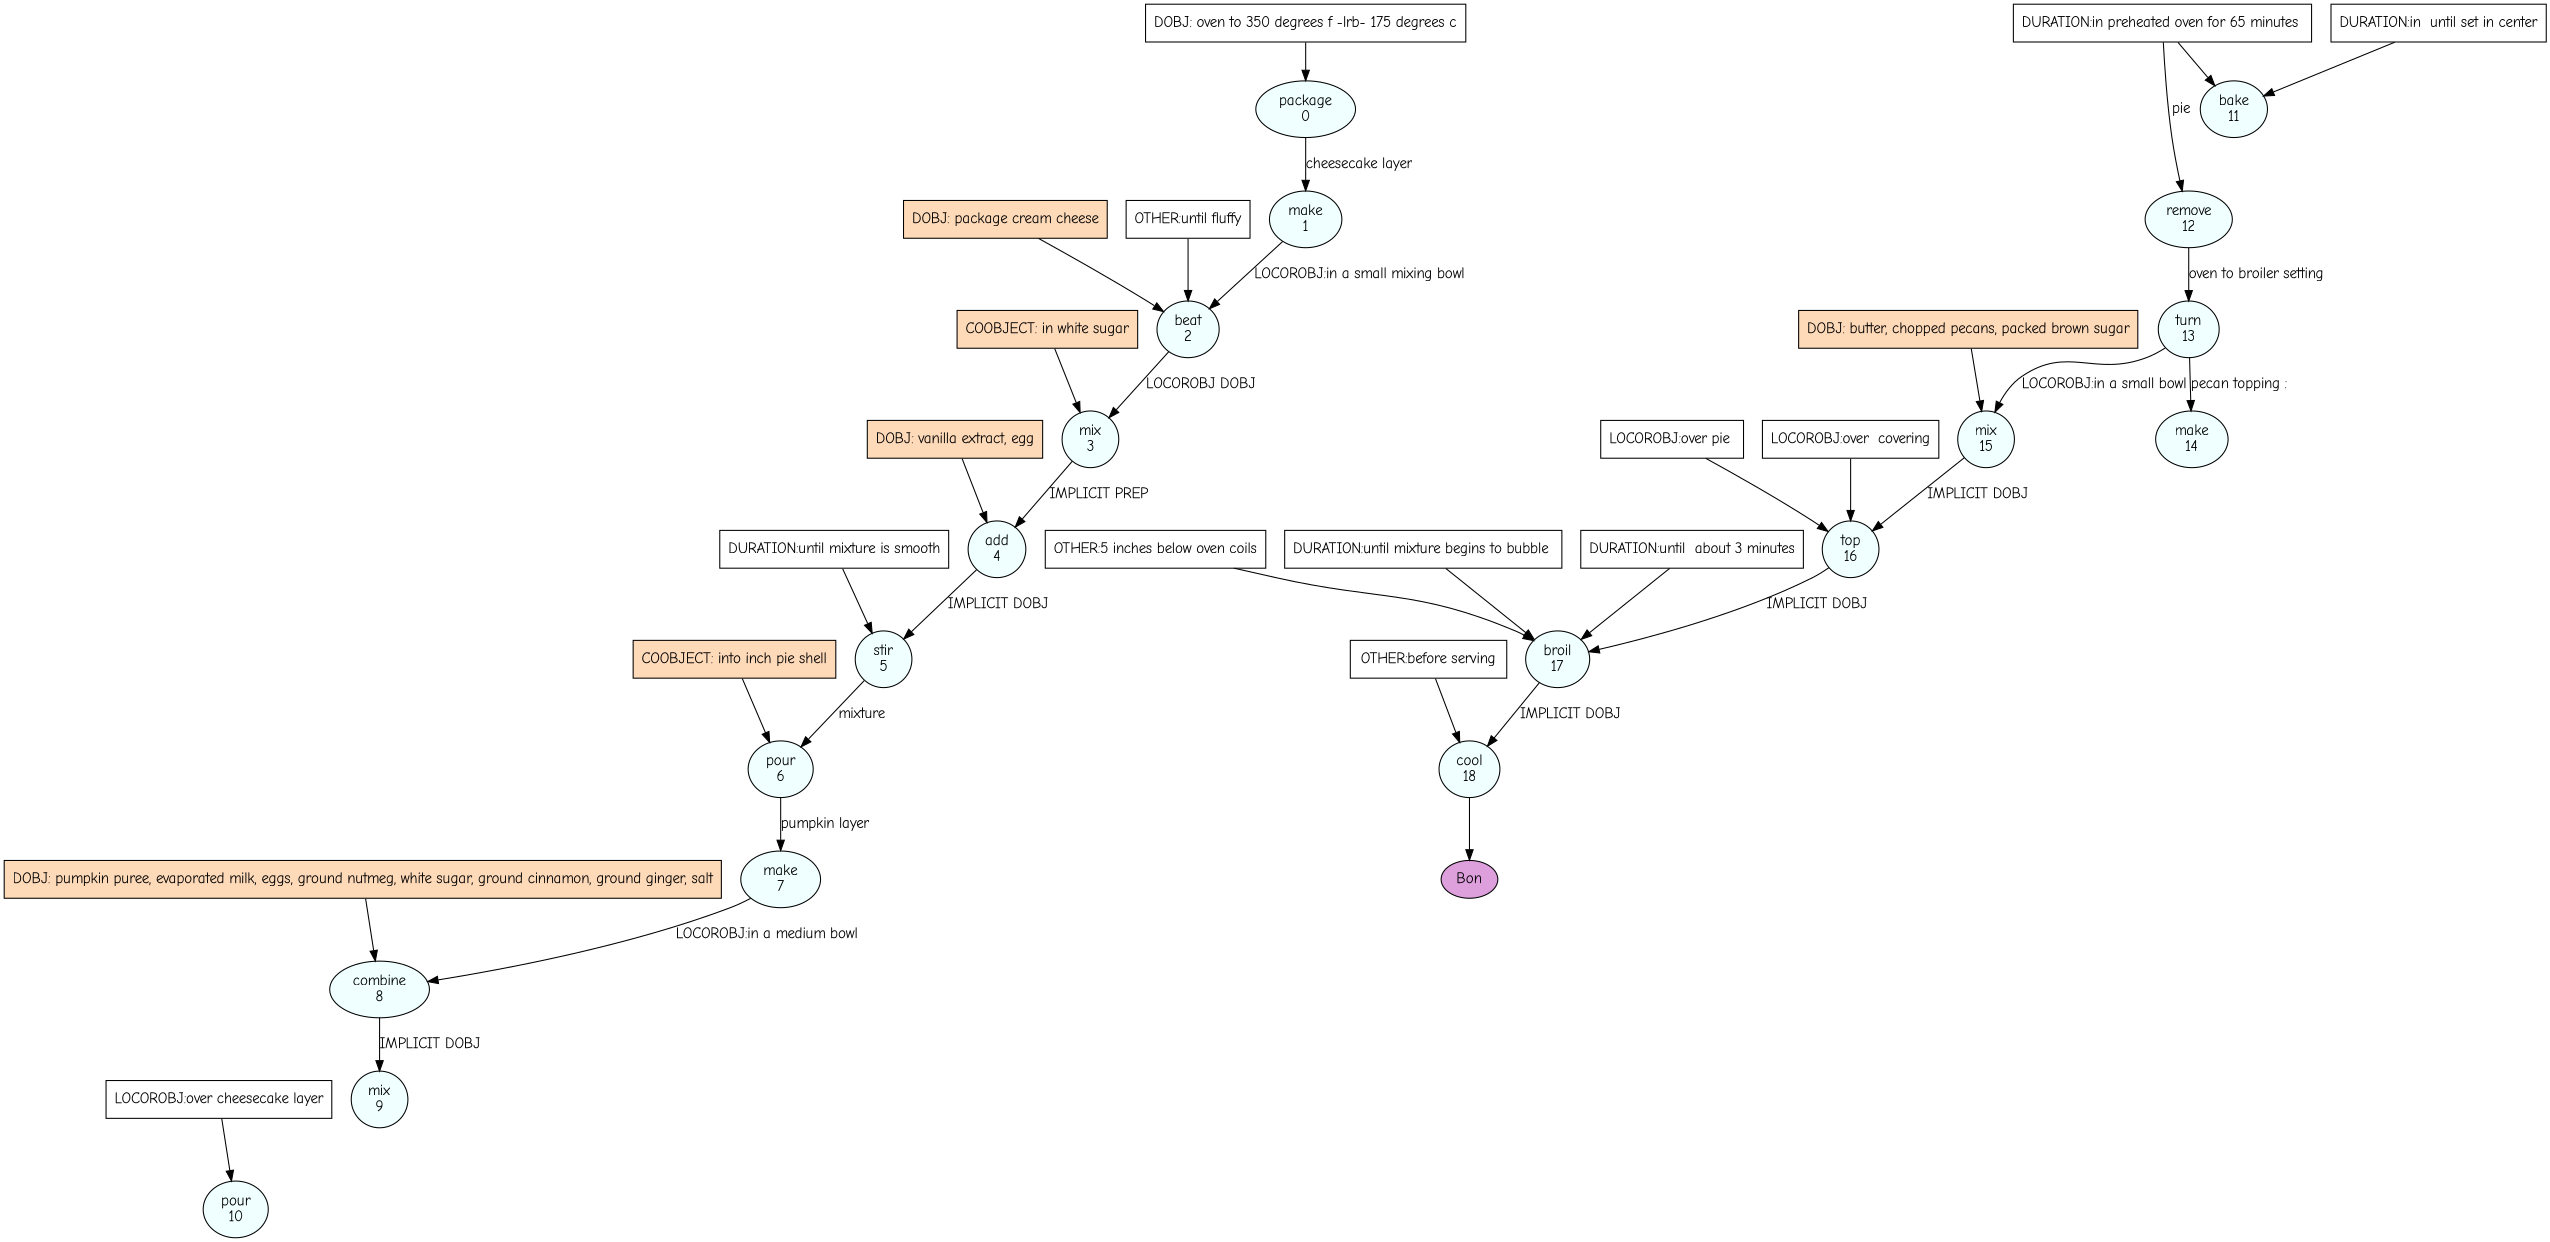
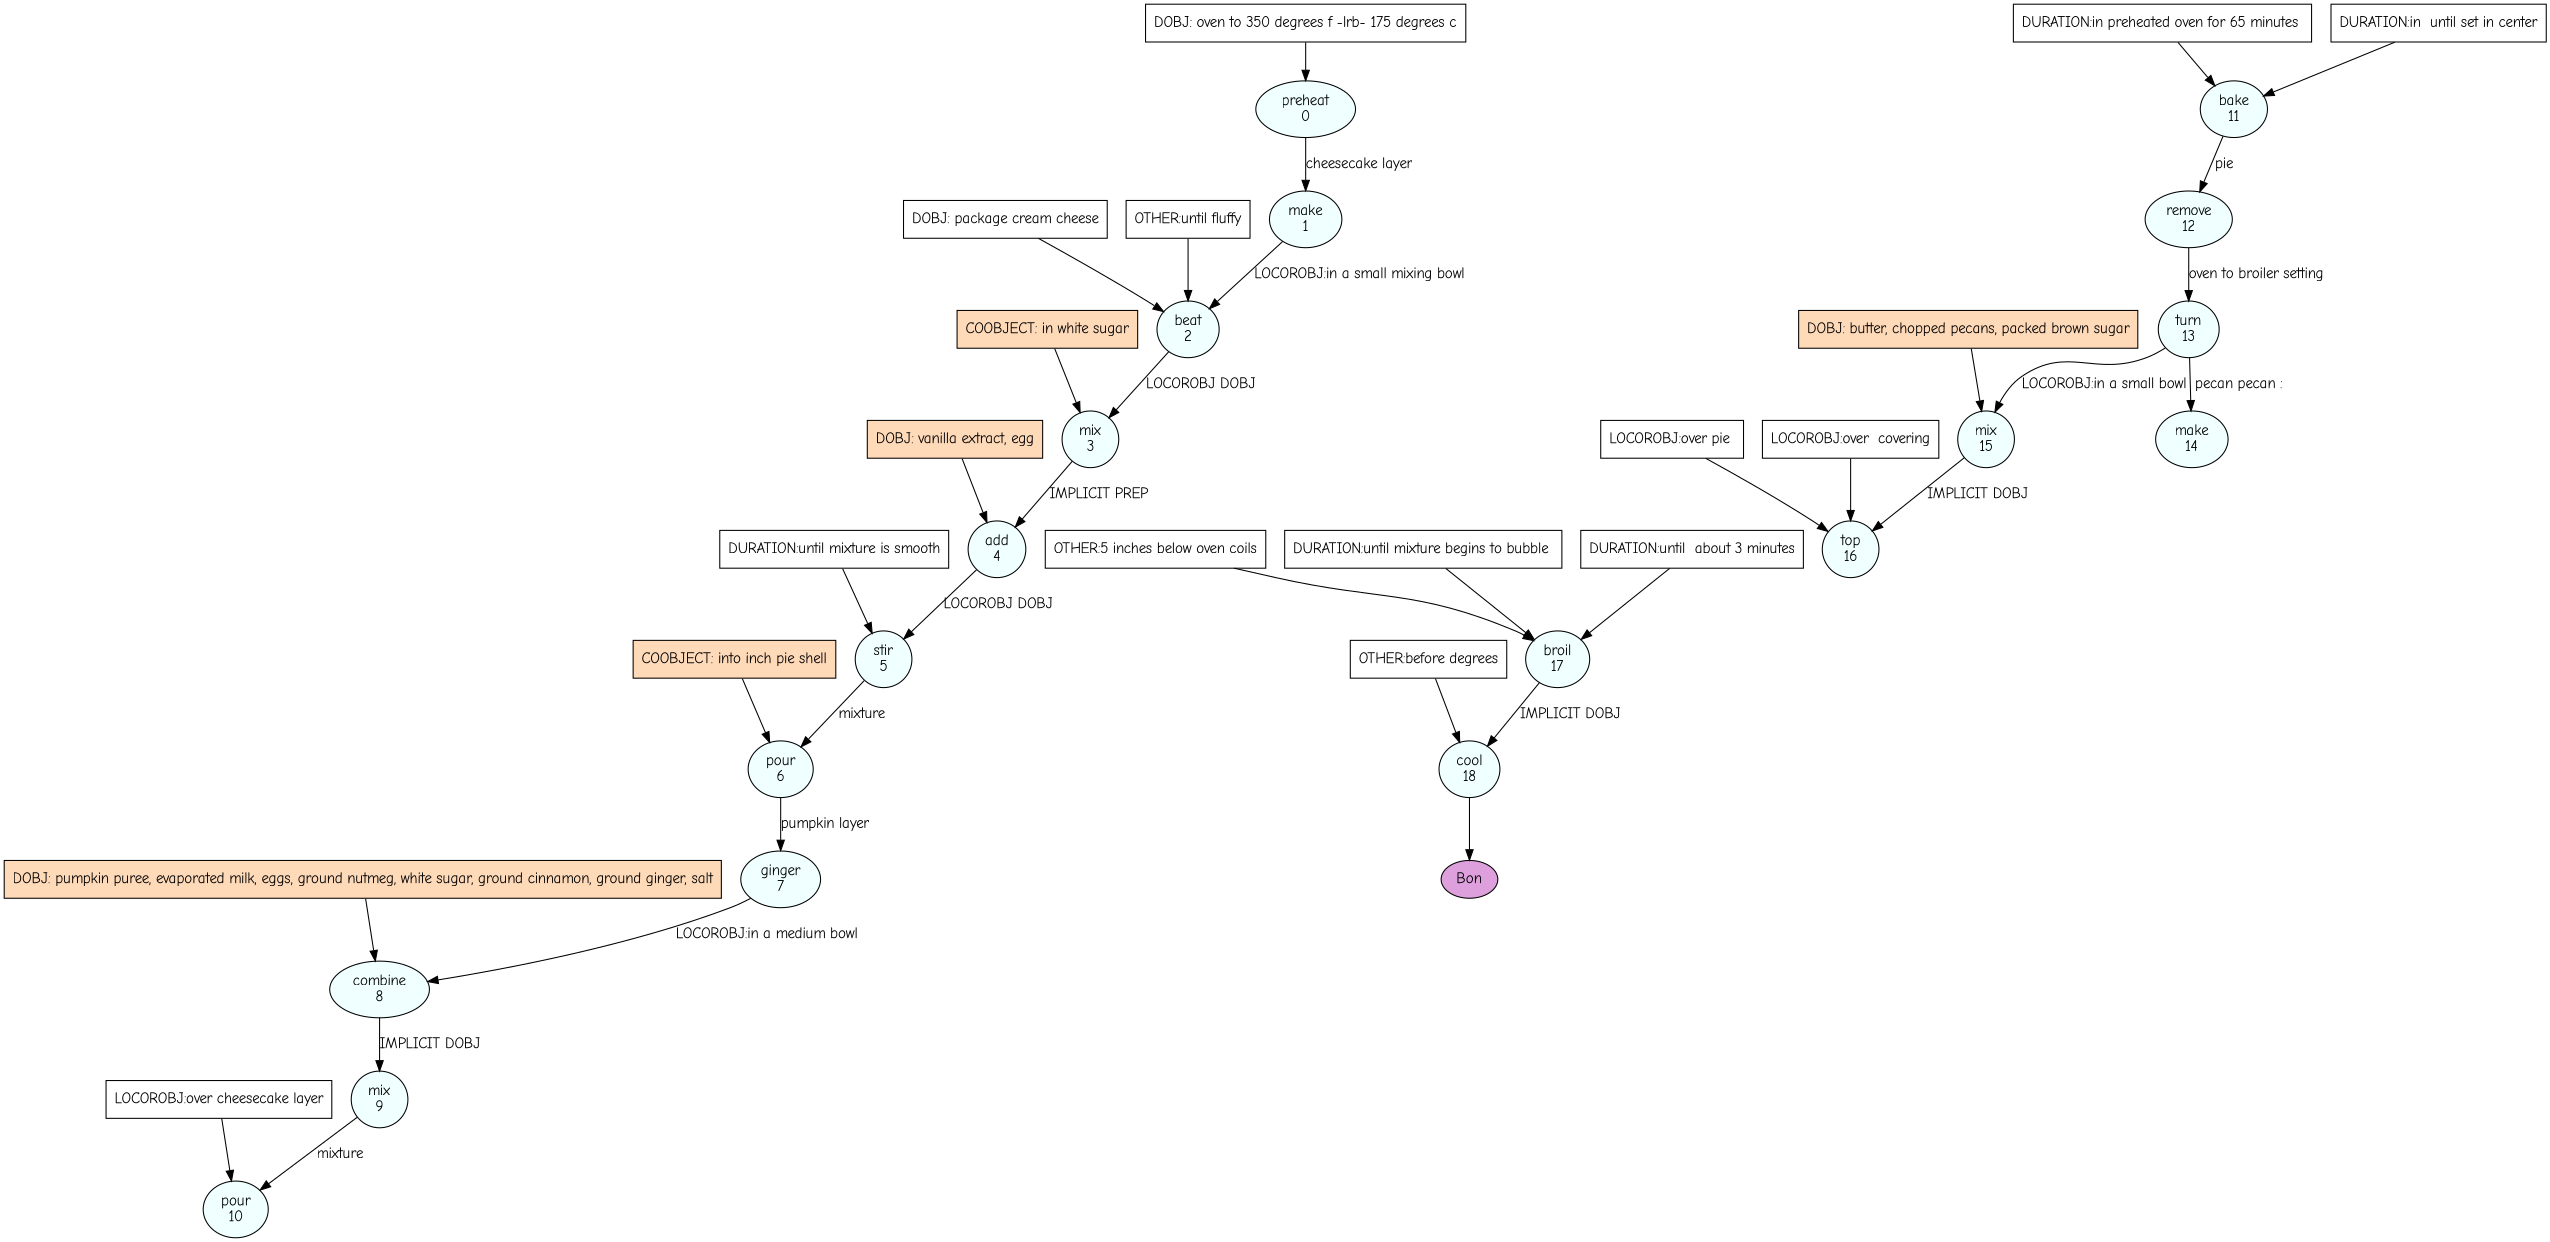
node "package 0": label "package 0" -> "preheat 0"
edge "DURATION:in preheated oven for 65 minutes" -> "remove 12": now "bake 11" -> "remove 12"
node "DOBJ: package cream cheese": fillcolor peachpuff -> white
edge "turn 13" -> "make 14": label "pecan topping :" -> "pecan pecan :"
edge "add 4" -> "stir 5": label "IMPLICIT DOBJ" -> "LOCOROBJ DOBJ"
edge "top 16" -> "broil 17": removed, label "IMPLICIT DOBJ"
node "OTHER:before serving": label "OTHER:before serving" -> "OTHER:before degrees"
node "make 7": label "make 7" -> "ginger 7"
edge "mix 9" -> "pour 10": added, label "mixture"
